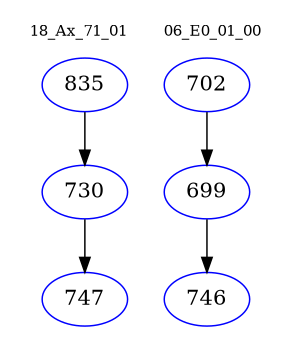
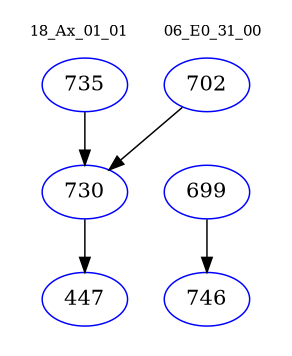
cluster "18_Ax_71_01": label "18_Ax_71_01" -> "18_Ax_01_01"
cluster "06_E0_01_00": label "06_E0_01_00" -> "06_E0_31_00"
node "835": label "835" -> "735"
edge "702" -> "699": now "702" -> "730"
node "747": label "747" -> "447"
